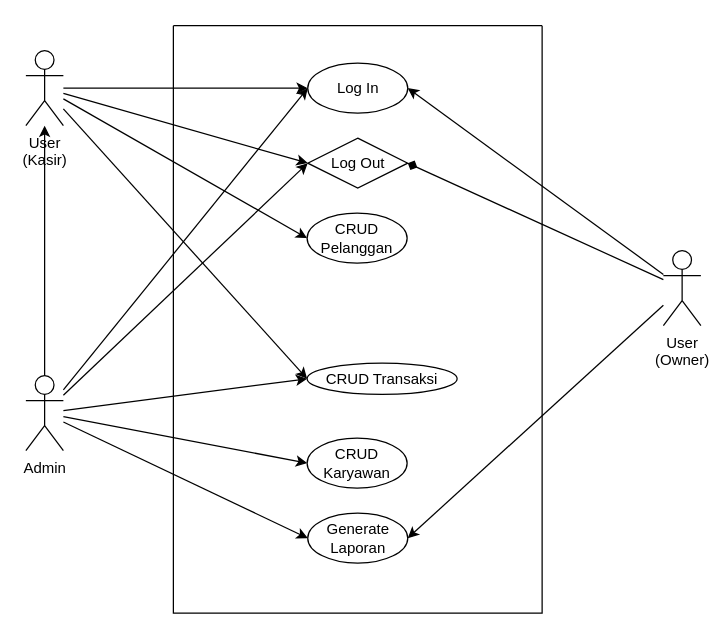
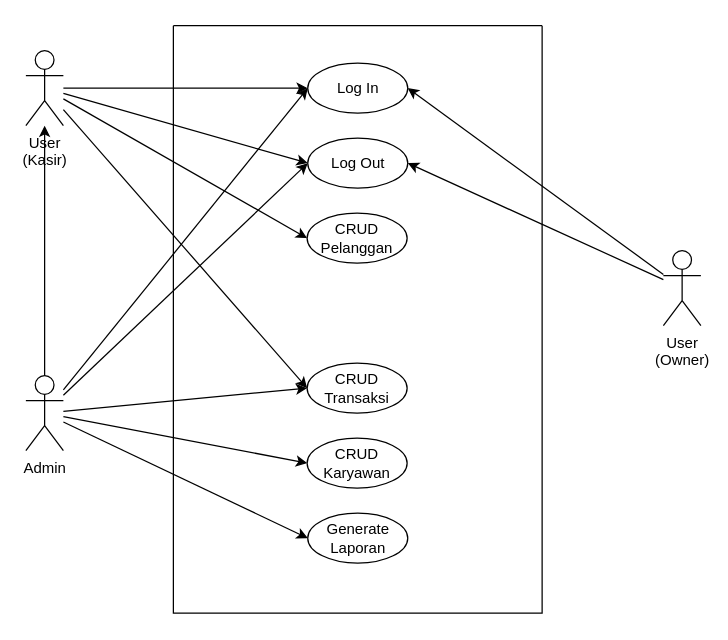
node "Log Out": shape diamond -> ellipse
edge "User (Owner)" -> "Log Out": arrowhead diamond -> classic
node "CRUD Transaksi": size 150x31 -> 100x50
edge "User (Owner)" -> "Generate Laporan": removed
